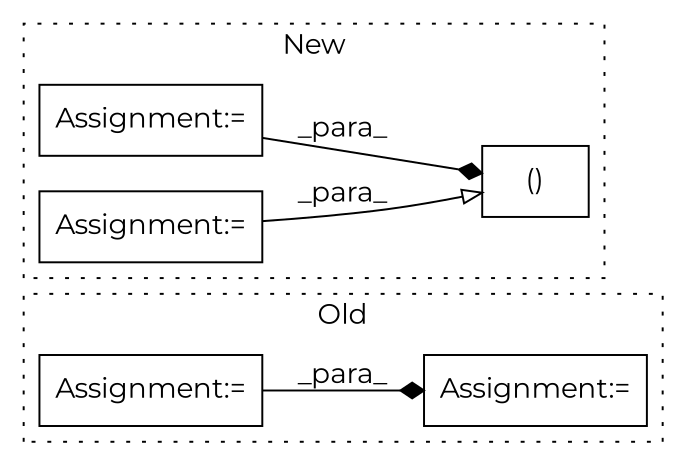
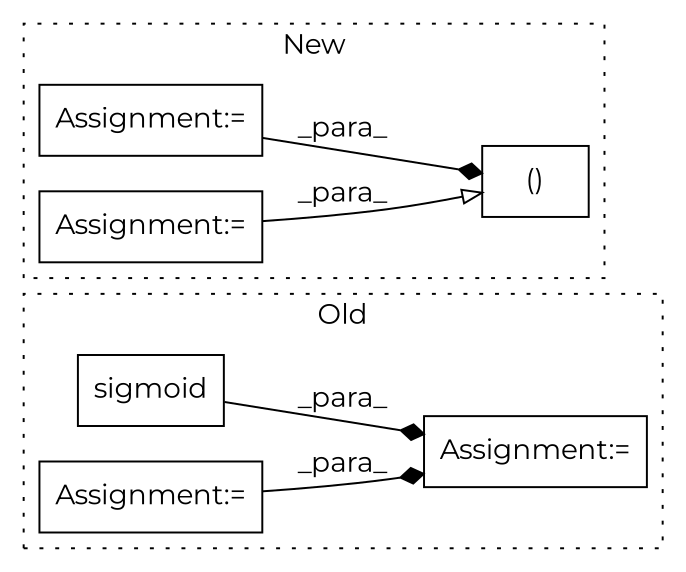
node "sigmoid": added
